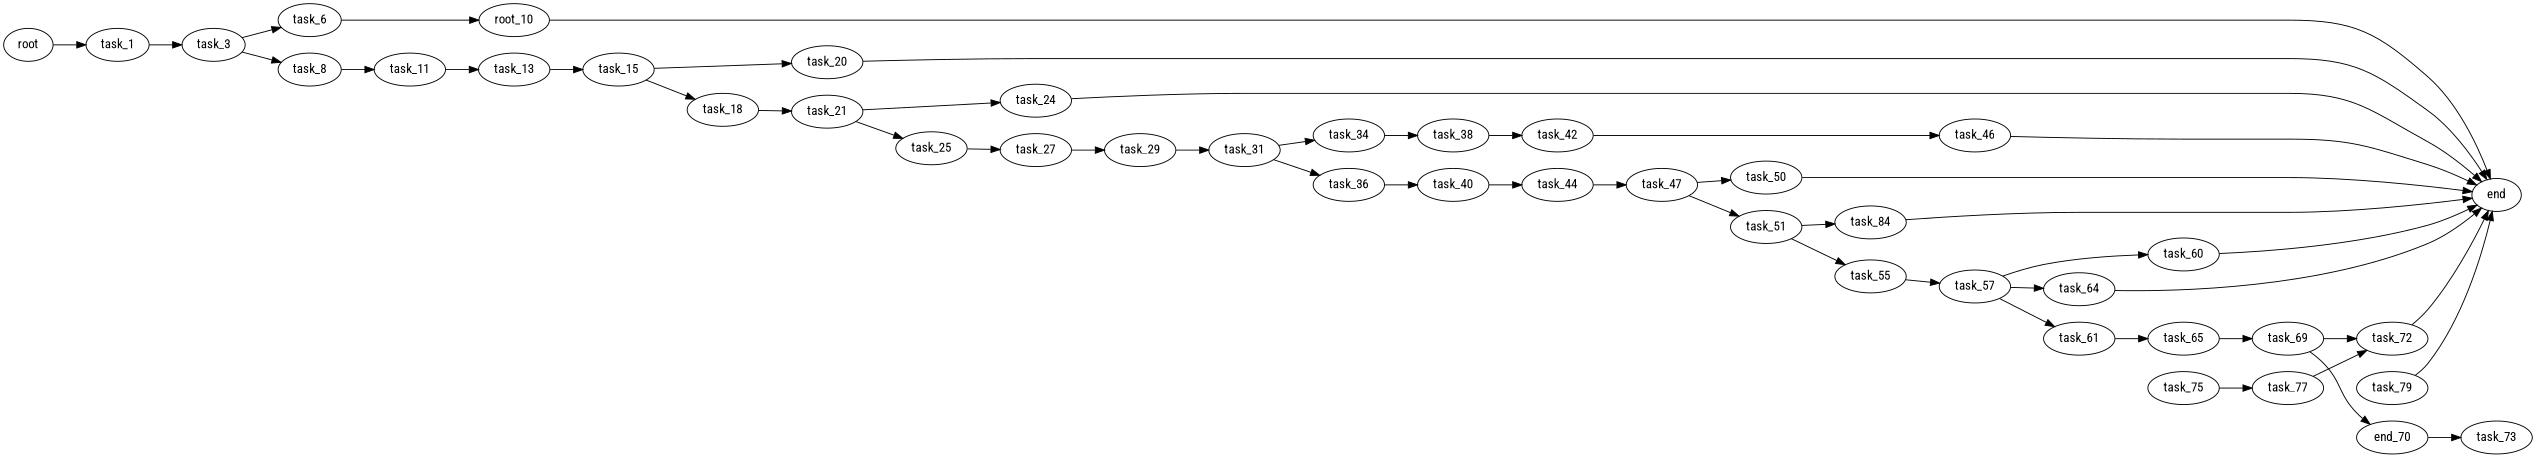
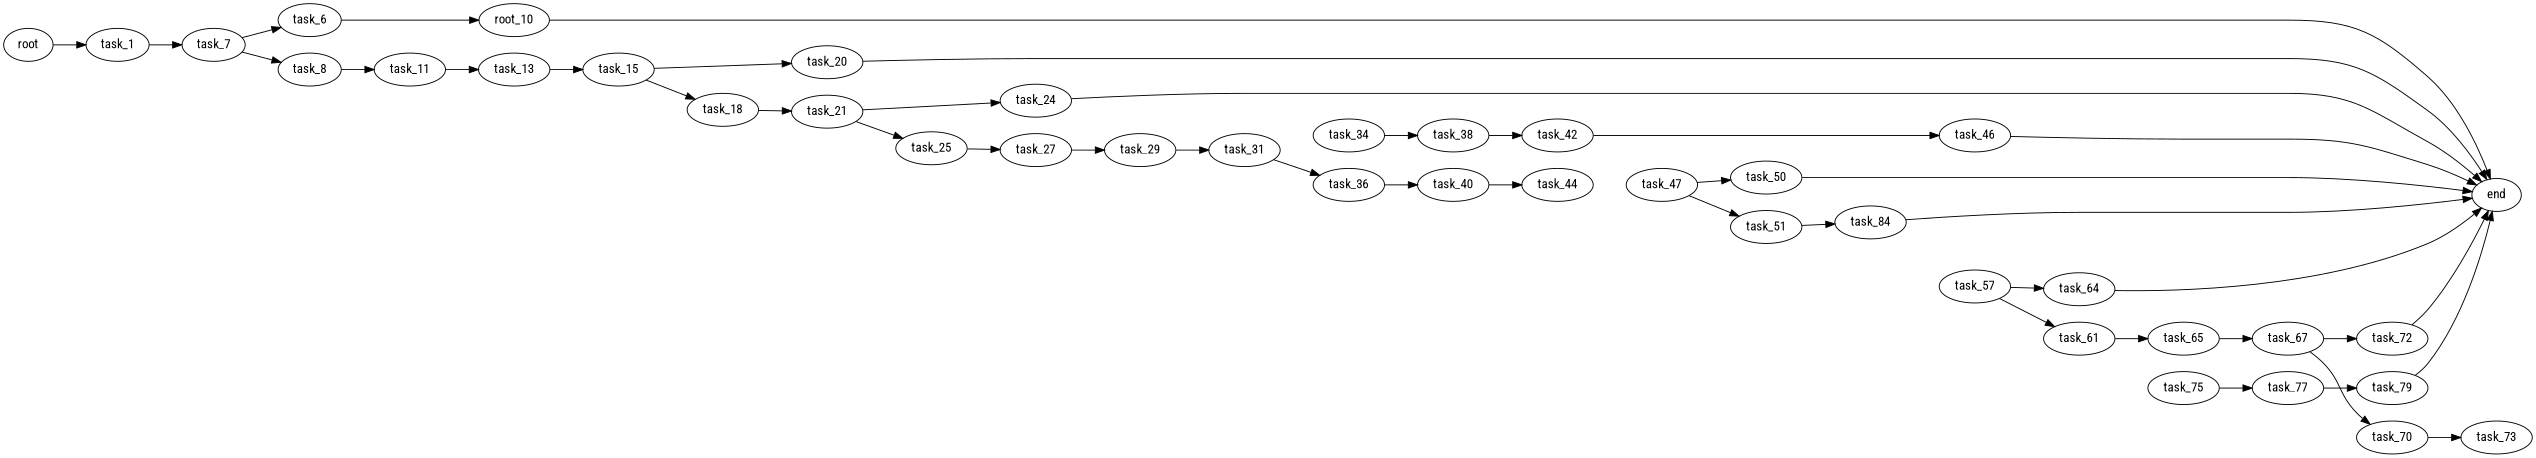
node "task_3": label "task_3" -> "task_7"
edge "task_31" -> "task_34": removed
edge "task_44" -> "task_47": removed
node "task_60": removed
node "task_55": removed
node "task_69": label "task_69" -> "task_67"
edge "task_77" -> "task_72": now "task_77" -> "task_79"
node "end_70": label "end_70" -> "task_70"
